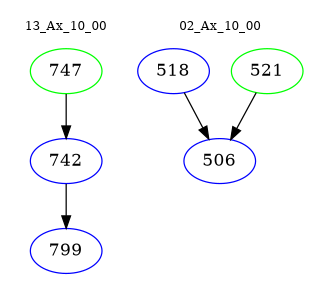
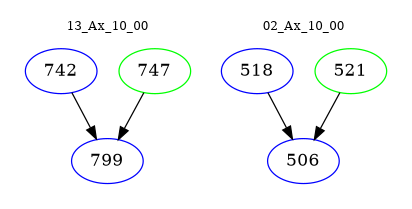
edge "747" -> "742": now "747" -> "799"
